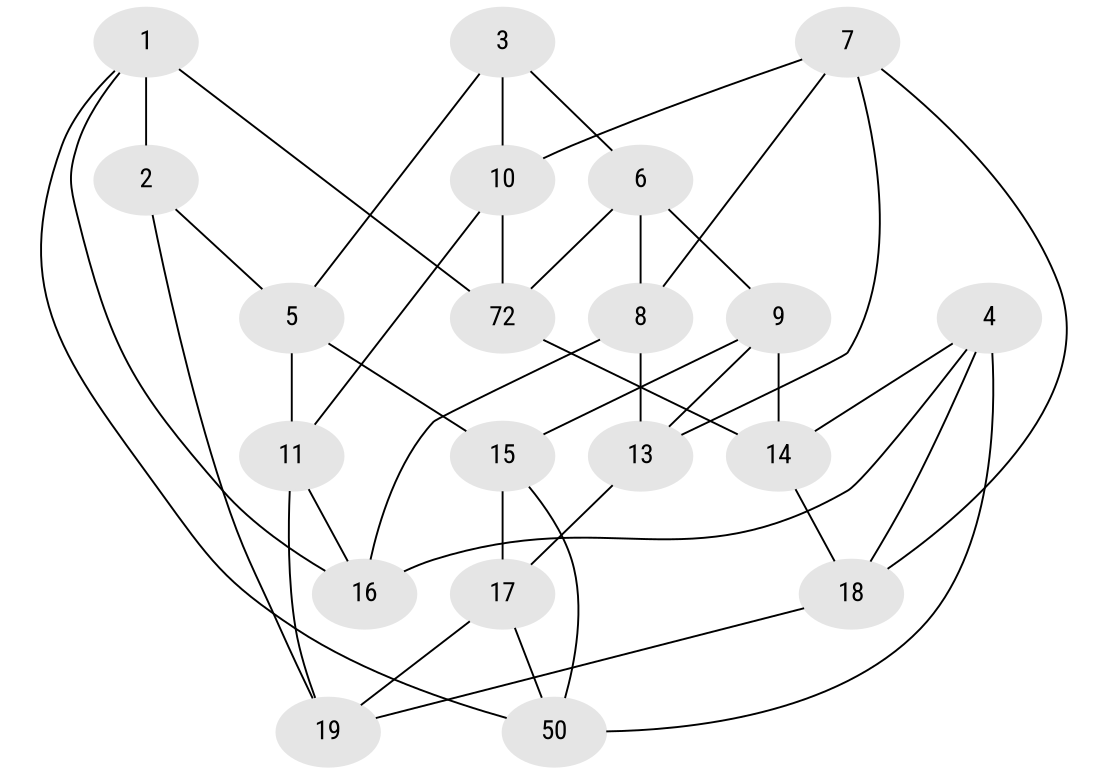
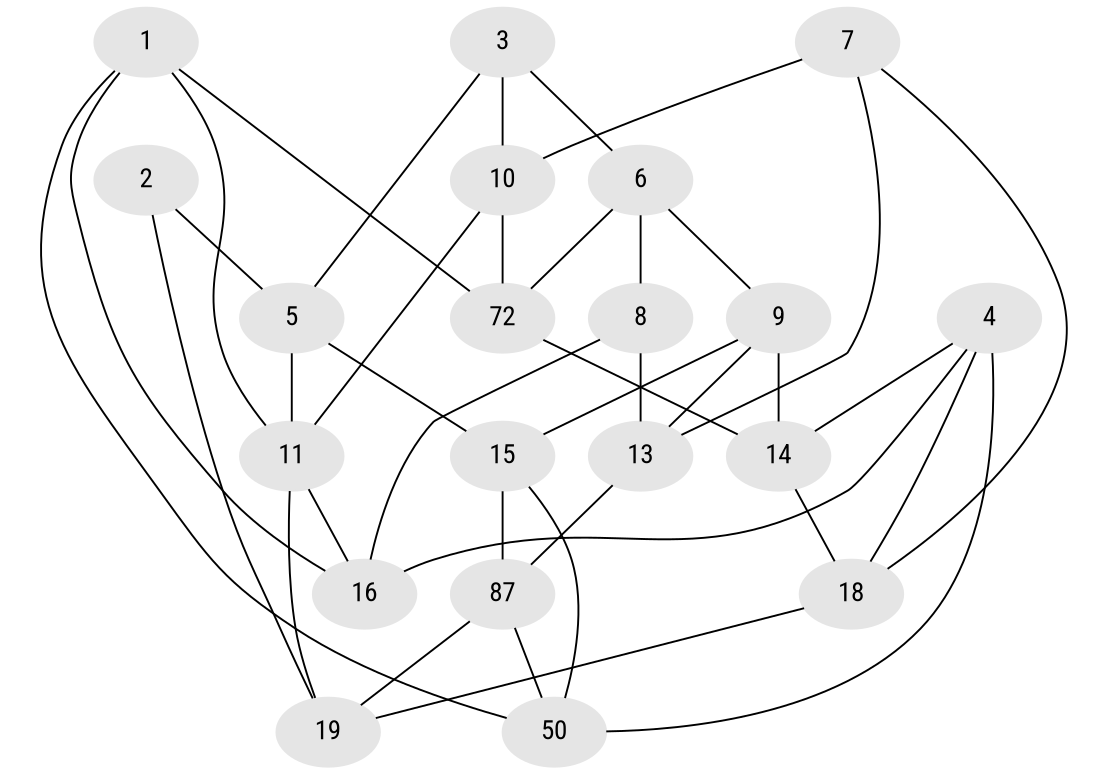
edge "1" -- "2": now "1" -- "11"
edge "7" -- "8": removed
node "17": label "17" -> "87"
